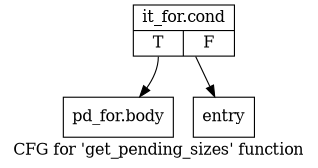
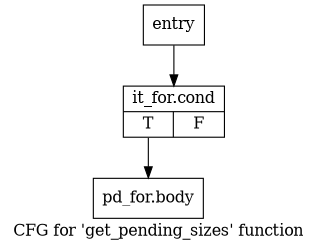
edge "it_for.cond" -> "entry": reversed
